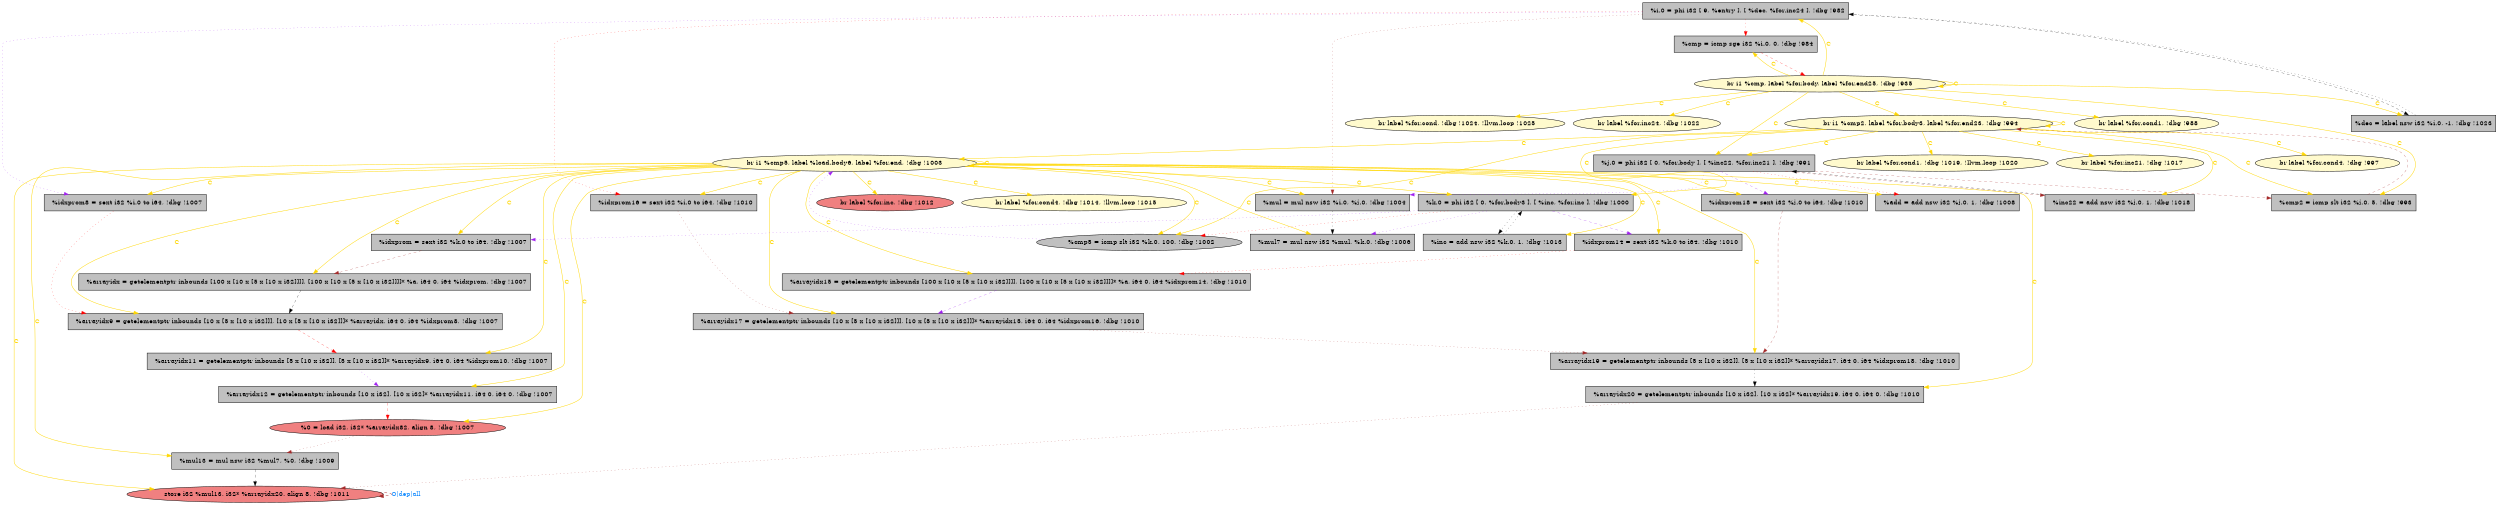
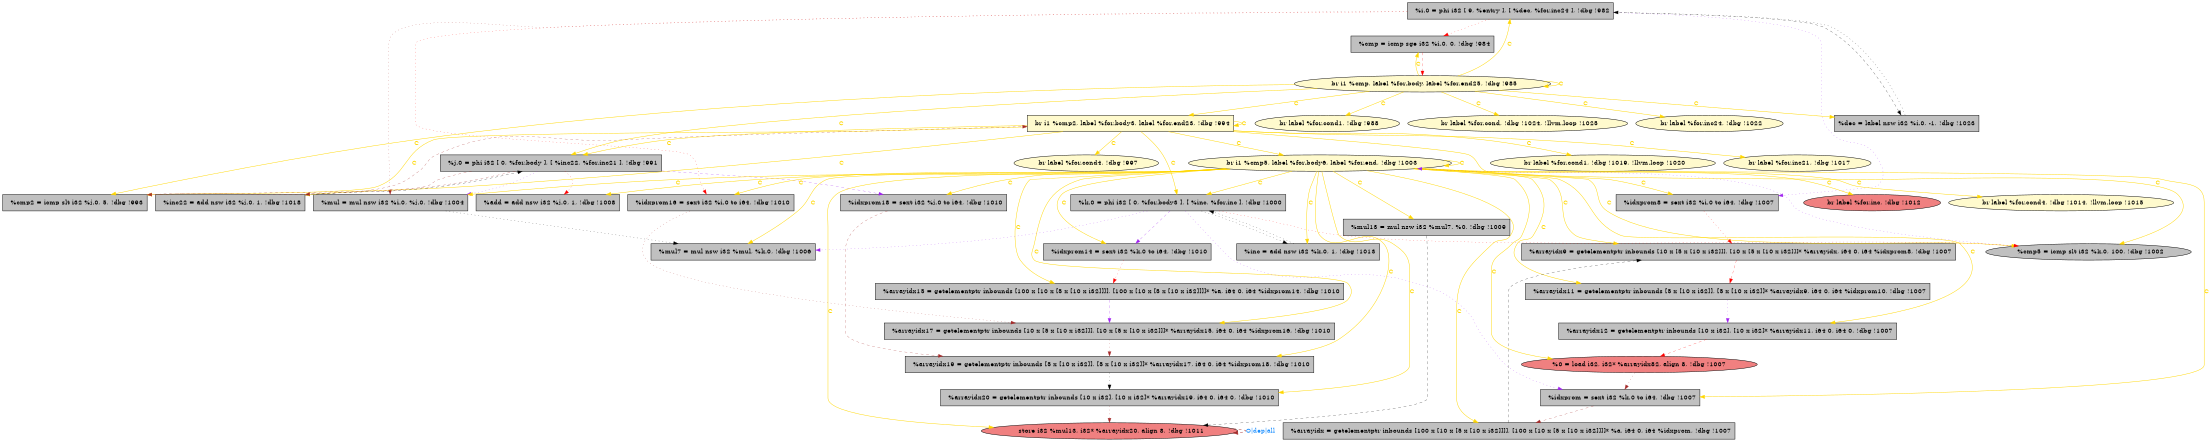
node "br i1 %cmp, label %for.body, label %for.end25, !dbg !935": label "br i1 %cmp, label %for.body, label %for.end25, !dbg !935" -> "br i1 %cmp, label %for.body, label %for.end25, !dbg !985"
node "br i1 %cmp2, label %for.body3, label %for.end23, !dbg !994": shape ellipse -> box
node "br i1 %cmp5, label %load.body6, label %for.end, !dbg !1003": label "br i1 %cmp5, label %load.body6, label %for.end, !dbg !1003" -> "br i1 %cmp5, label %for.body6, label %for.end, !dbg !1003"
edge "%0 = load i32, i32* %arrayidx82, align 8, !dbg !1007" -> "%mul13 = mul nsw i32 %mul7, %0, !dbg !1009": now "%0 = load i32, i32* %arrayidx82, align 8, !dbg !1007" -> "%idxprom = sext i32 %k.0 to i64, !dbg !1007"
